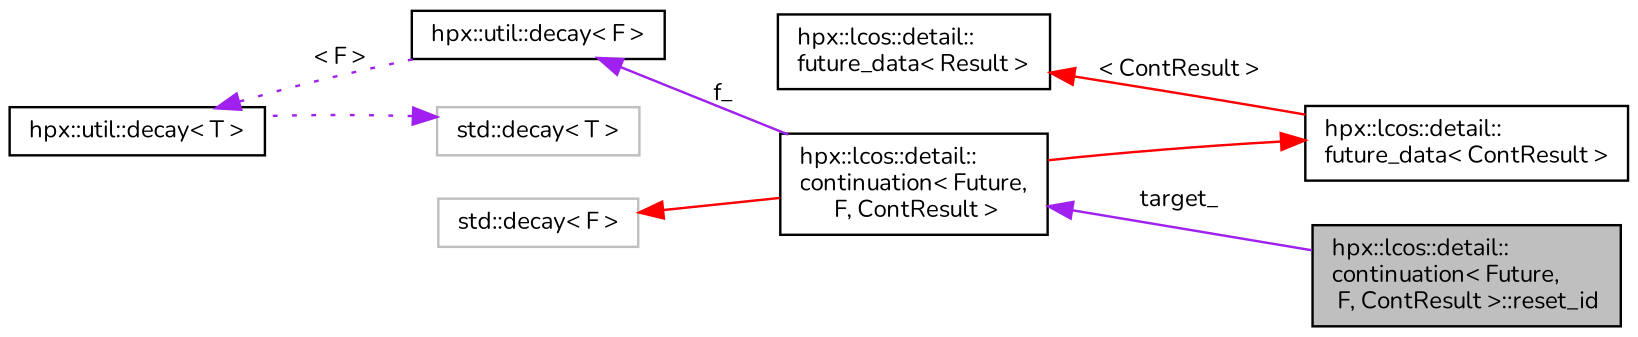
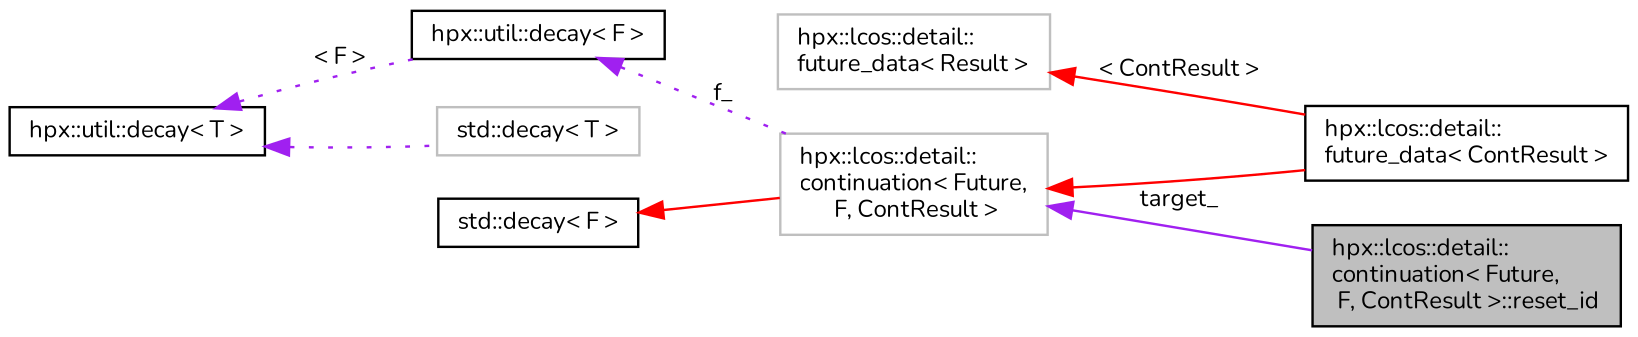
node "hpx::lcos::detail:: future_data< Result >": color black -> grey75
edge "hpx::lcos::detail:: continuation< Future, F, ContResult >" -> "hpx::util::decay< F >": style solid -> dotted
edge "hpx::util::decay< T >" -> "std::decay< T >": reversed
edge "hpx::lcos::detail:: continuation< Future, F, ContResult >" -> "hpx::lcos::detail:: future_data< ContResult >": reversed
node "hpx::lcos::detail:: continuation< Future, F, ContResult >": color black -> grey75
node "std::decay< F >": color grey75 -> black
